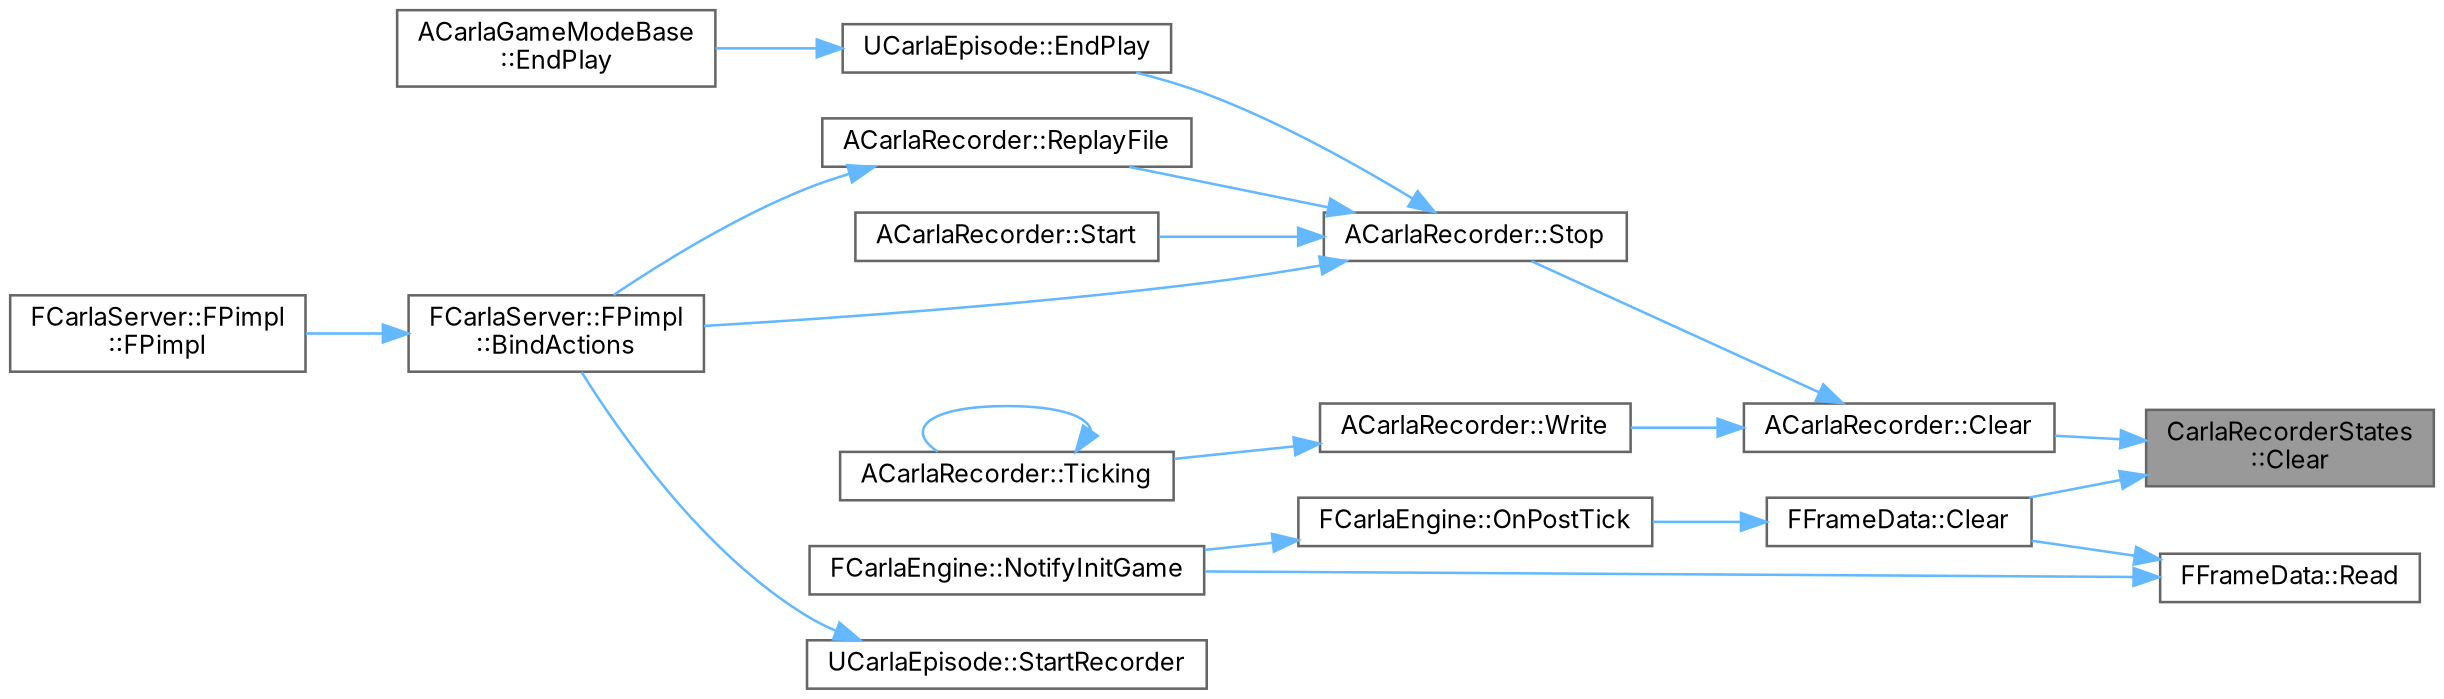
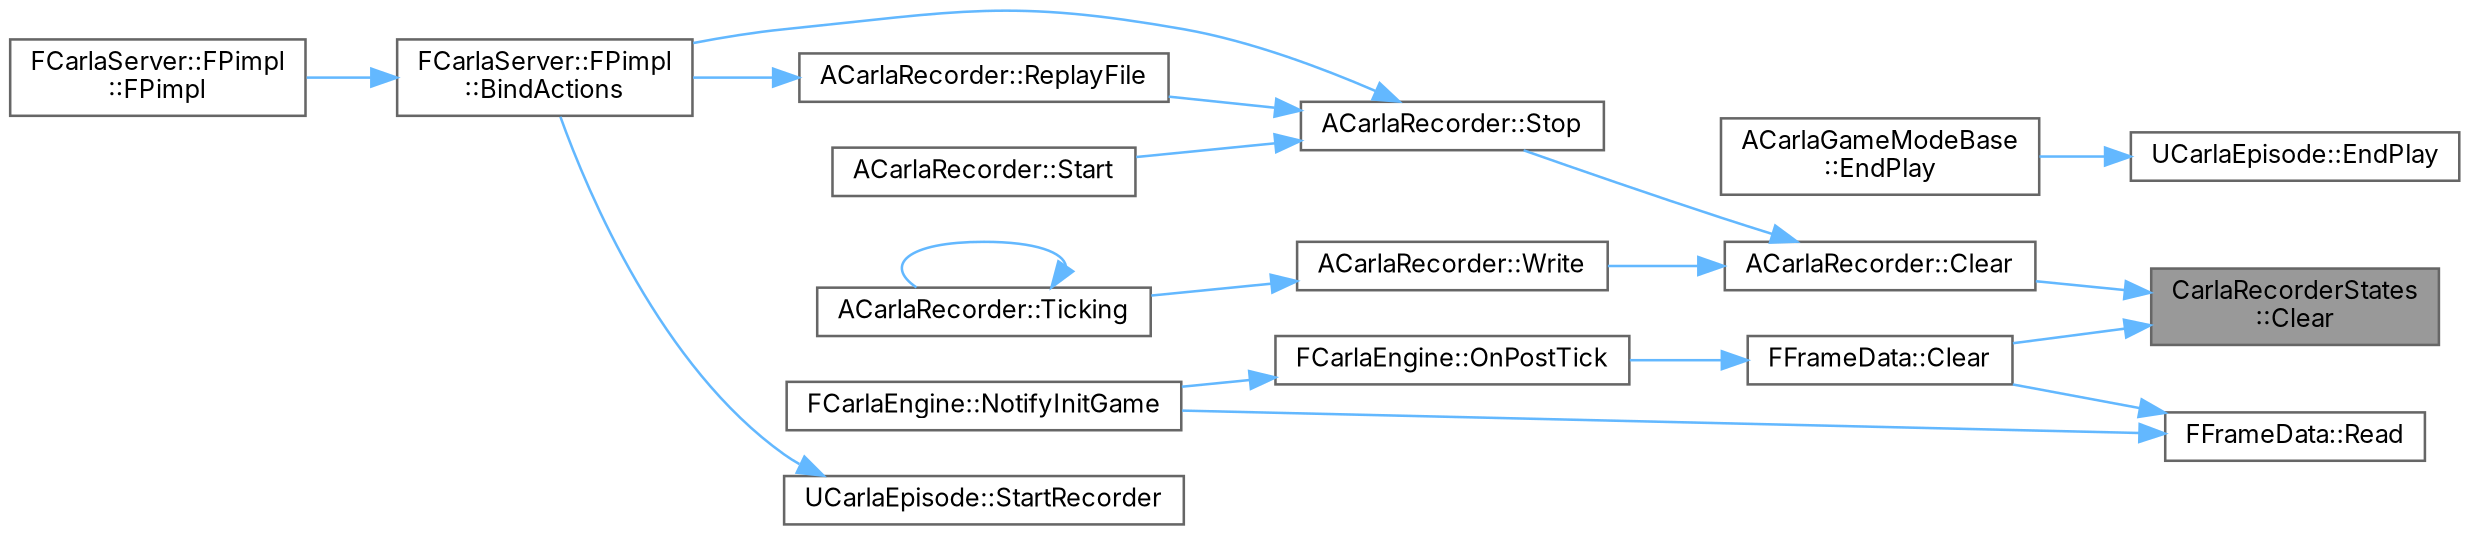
edge "UCarlaEpisode::EndPlay" -> "ACarlaRecorder::Stop": removed
